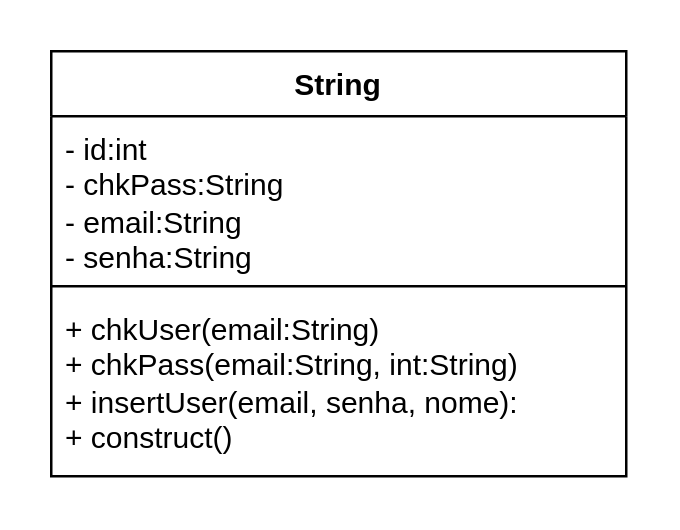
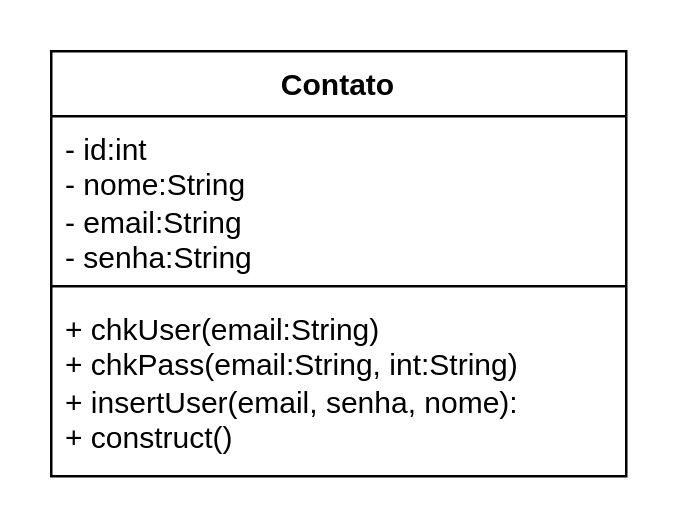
node "String": label "String" -> "Contato"
node "- id:int - chkPass:String - email:String - senha:String": label "- id:int - chkPass:String - email:String - senha:String" -> "- id:int - nome:String - email:String - senha:String"
